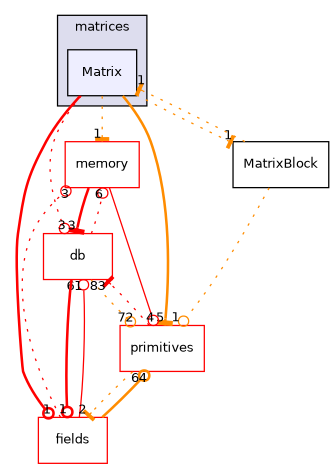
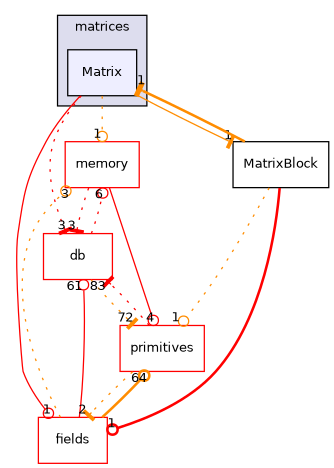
edge "Matrix" -> "memory": arrowhead tee -> odot
edge "MatrixBlock" -> "Matrix": style dotted -> bold
edge "Matrix" -> "MatrixBlock": style dotted -> solid
edge "Matrix" -> "db": arrowhead odot -> tee
edge "Matrix" -> "primitives": removed
edge "memory" -> "db": style bold -> dotted
edge "Matrix" -> "fields": style bold -> solid
edge "db" -> "primitives": arrowhead odot -> tee
edge "fields" -> "memory": color red -> darkorange
edge "db" -> "fields": now "MatrixBlock" -> "fields"
